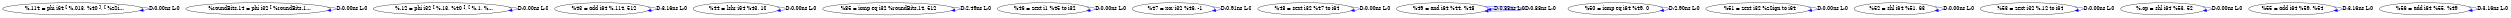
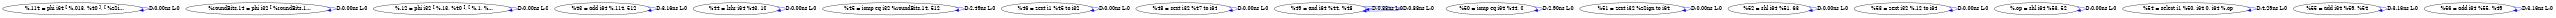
node "%85 = icmp eq i32 %roundBits.14, 512": label "%85 = icmp eq i32 %roundBits.14, 512" -> "%45 = icmp eq i32 %roundBits.14, 512"
node "%47 = xor i32 %46, -1": removed
node "%50 = icmp eq i64 %49, 0": label "%50 = icmp eq i64 %49, 0" -> "%50 = icmp eq i64 %44, 0"
node "%54 = select i1 %50, i64 0, i64 %.op": added
